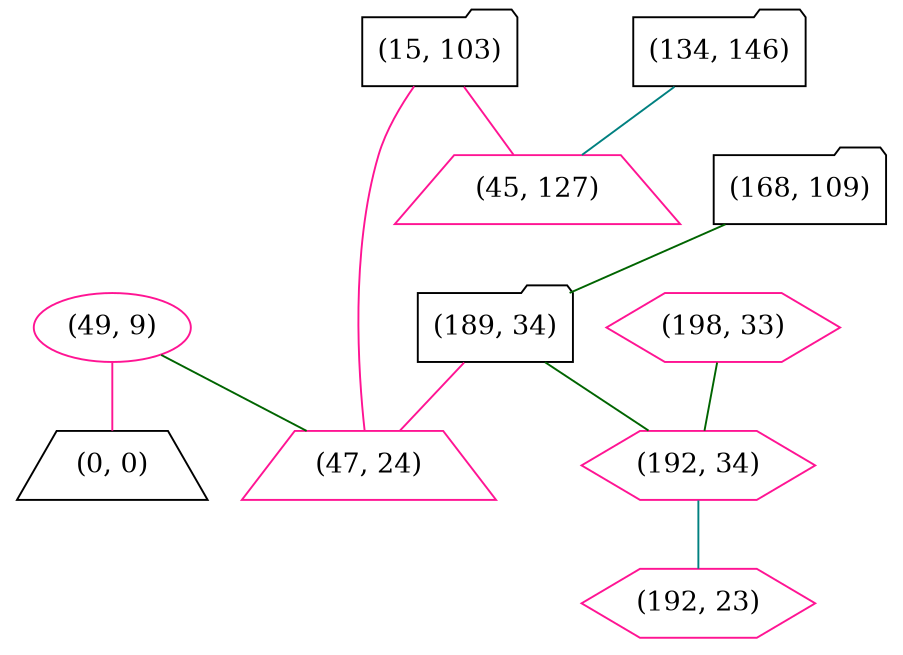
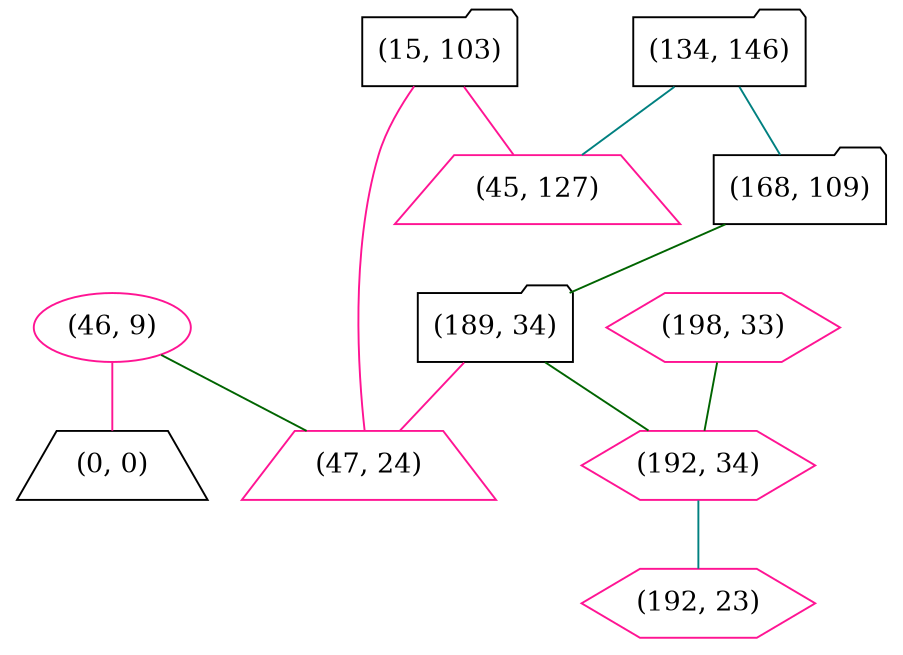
edge "(134, 146)" -- "(168, 109)": added
node "(49, 9)": label "(49, 9)" -> "(46, 9)"
